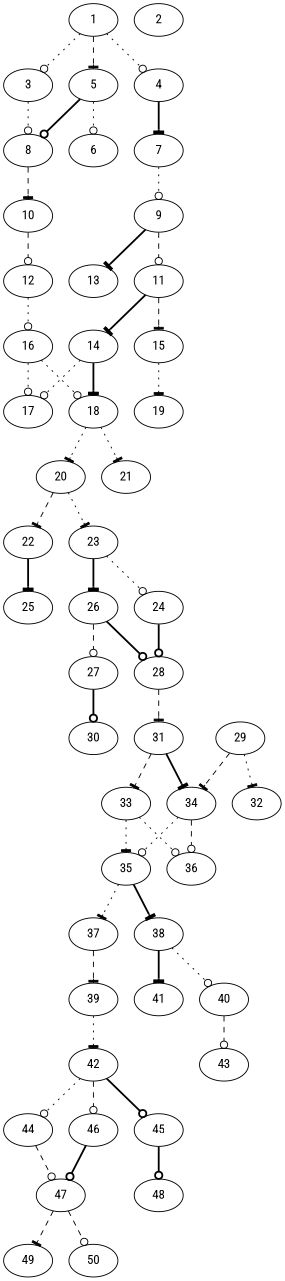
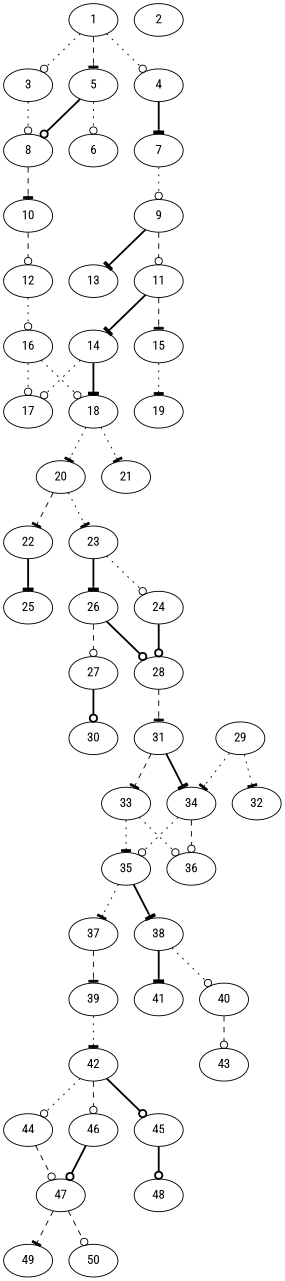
edge "29" -> "34": style dashed -> dotted
